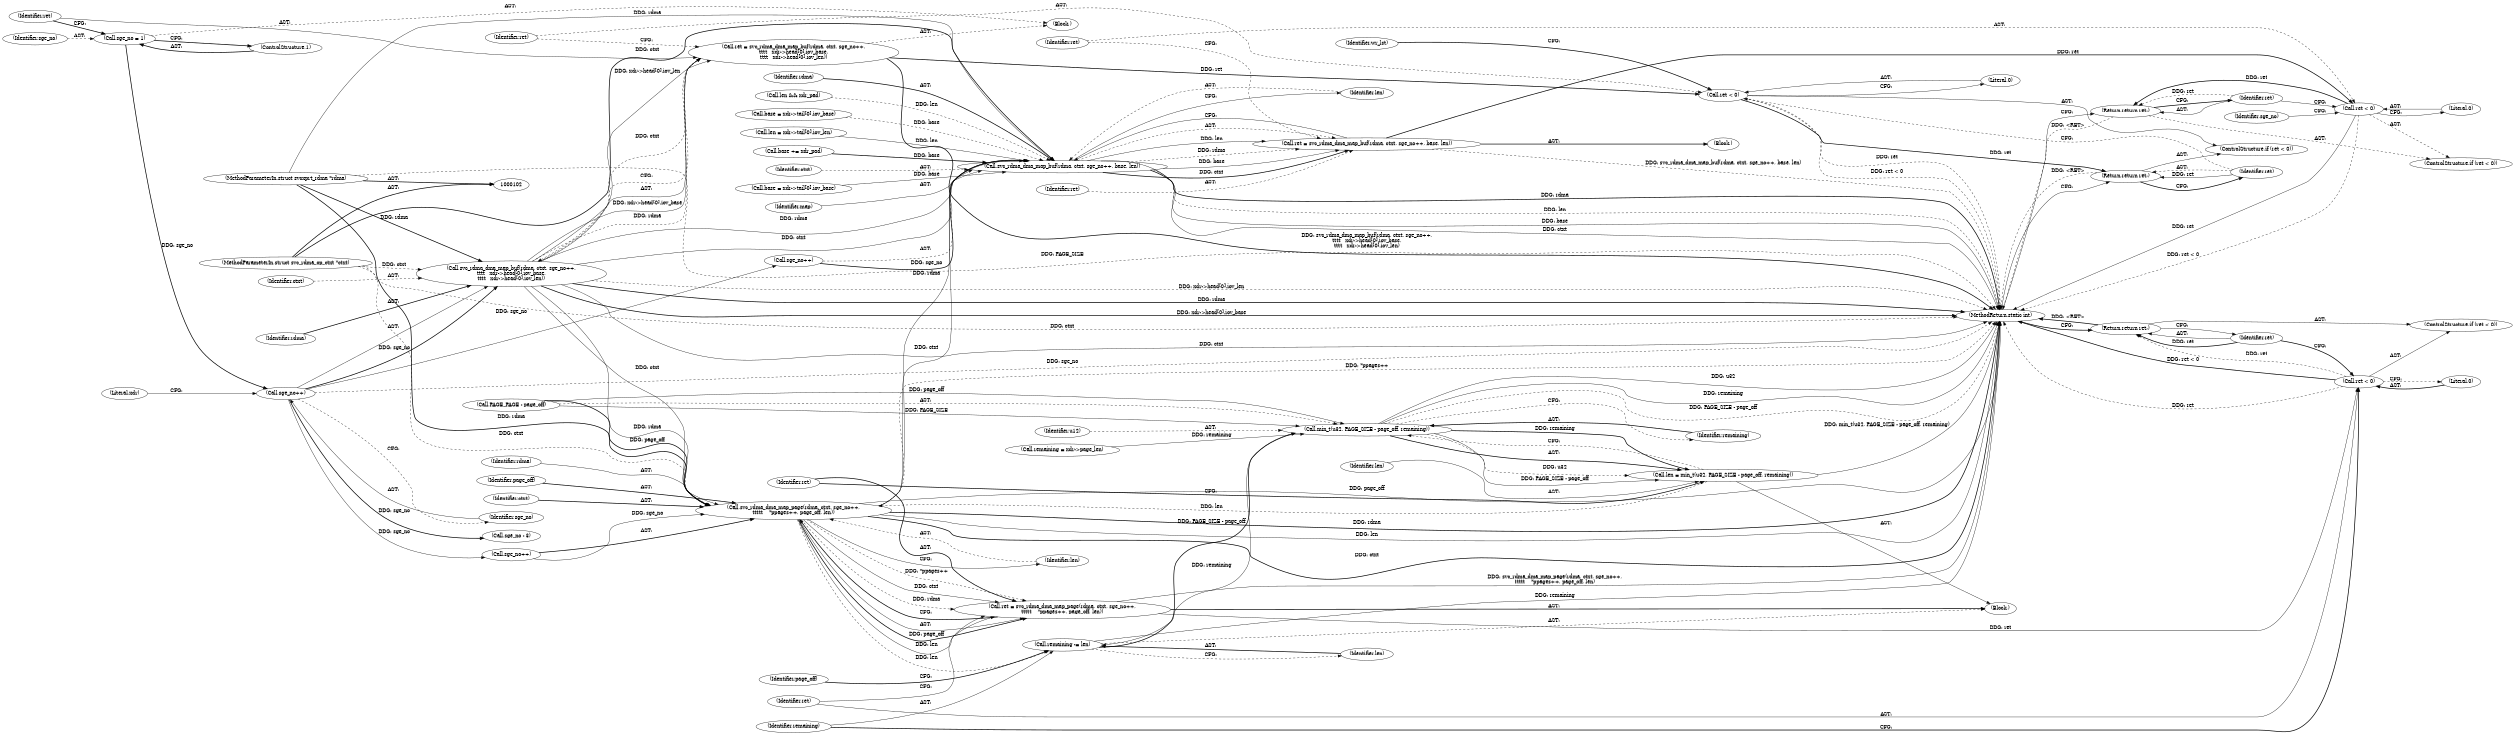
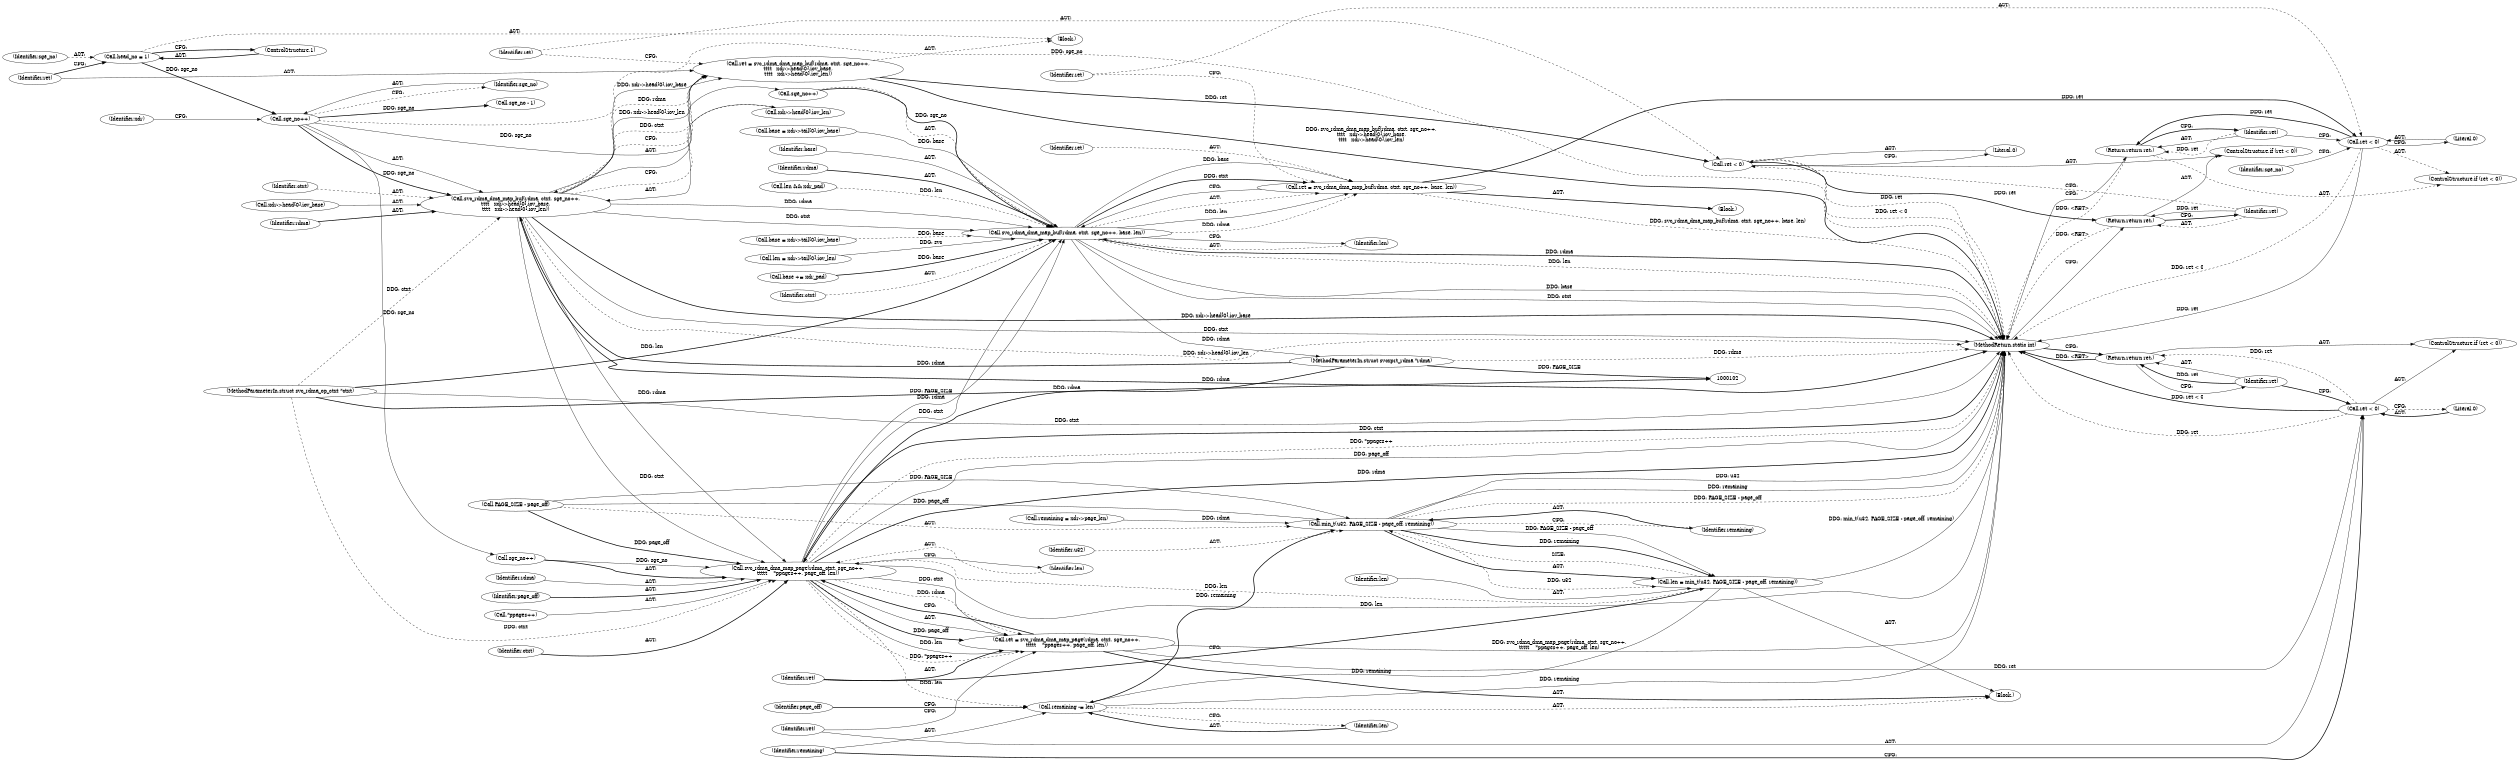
edge "(MethodParameterIn,struct svcxprt_rdma *rdma)" -> "(Call,svc_rdma_dma_map_buf(rdma, ctxt, sge_no++, base, len))": reversed
node "(Call,sge_no = 1)": label "(Call,sge_no = 1)" -> "(Call,head_no = 1)"
node "(Identifier,wr_lst)": removed
edge "(MethodParameterIn,struct svc_rdma_op_ctxt *ctxt)" -> "(Call,svc_rdma_dma_map_buf(rdma, ctxt, sge_no++, base, len))": label "DDG: ctxt" -> "DDG: len"
node "(Call,xdr->head[0].iov_len)": added
edge "(Call,len = xdr->tail[0].iov_len)" -> "(Call,svc_rdma_dma_map_buf(rdma, ctxt, sge_no++, base, len))": label "DDG: len" -> "DDG: svc"
edge "(MethodParameterIn,struct svcxprt_rdma *rdma)" -> "1000102": label "AST: " -> "DDG: PAGE_SIZE"
edge "(MethodParameterIn,struct svc_rdma_op_ctxt *ctxt)" -> "1000102": label "AST: " -> "DDG: PAGE_SIZE"
node "(Call,xdr->head[0].iov_base)": added
node "(Identifier,map)": label "(Identifier,map)" -> "(Identifier,base)"
edge "(MethodParameterIn,struct svcxprt_rdma *rdma)" -> "(MethodReturn,static int)": label "DDG: PAGE_SIZE" -> "DDG: rdma"
edge "(MethodParameterIn,struct svc_rdma_op_ctxt *ctxt)" -> "(MethodReturn,static int)": style dashed -> solid
node "(Literal,xdr)": label "(Literal,xdr)" -> "(Identifier,xdr)"
node "(Call,PAGE_PAGE - page_off)": label "(Call,PAGE_PAGE - page_off)" -> "(Call,PAGE_SIZE - page_off)"
node "(Identifier,u12)": label "(Identifier,u12)" -> "(Identifier,u32)"
edge "(Call,remaining = xdr->page_len)" -> "(Call,min_t(u32, PAGE_SIZE - page_off, remaining))": label "DDG: remaining" -> "DDG: rdma"
edge "(Call,len = min_t(u32, PAGE_SIZE - page_off, remaining))" -> "(Call,min_t(u32, PAGE_SIZE - page_off, remaining))": label "CFG: " -> "SIZE: "
edge "(Call,remaining -= len)" -> "(Call,min_t(u32, PAGE_SIZE - page_off, remaining))": label "DDG: PAGE_SIZE - page_off" -> "DDG: remaining"
node "(Call,sge_no - 3)": label "(Call,sge_no - 3)" -> "(Call,sge_no - 1)"
edge "(Call,min_t(u32, PAGE_SIZE - page_off, remaining))" -> "(Call,remaining -= len)": now "(Call,len = min_t(u32, PAGE_SIZE - page_off, remaining))" -> "(Call,remaining -= len)"
node "(Call,*ppages++)": added
